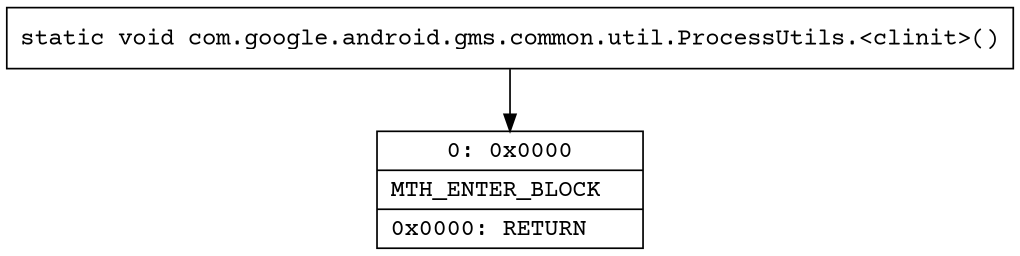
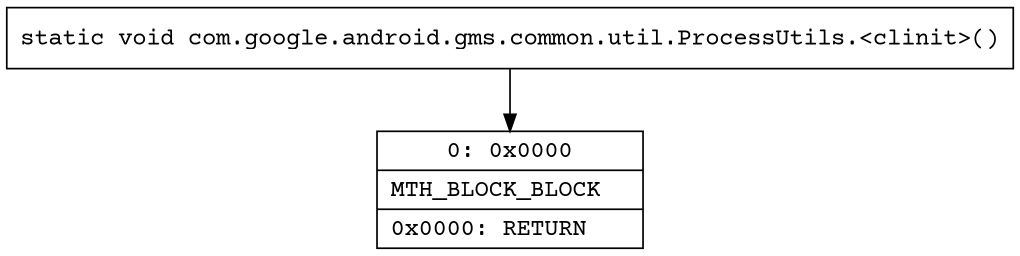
node "0: 0x0000": text "MTH_ENTER_BLOCK" -> "MTH_BLOCK_BLOCK"
